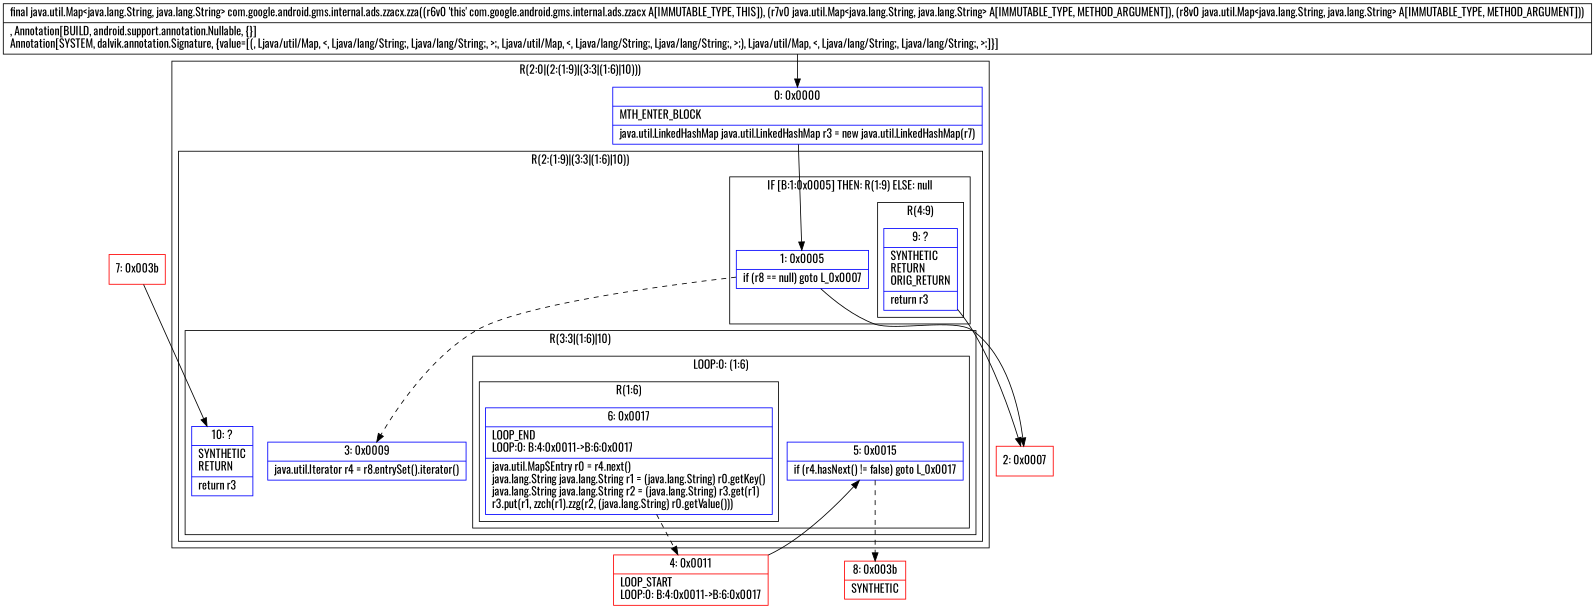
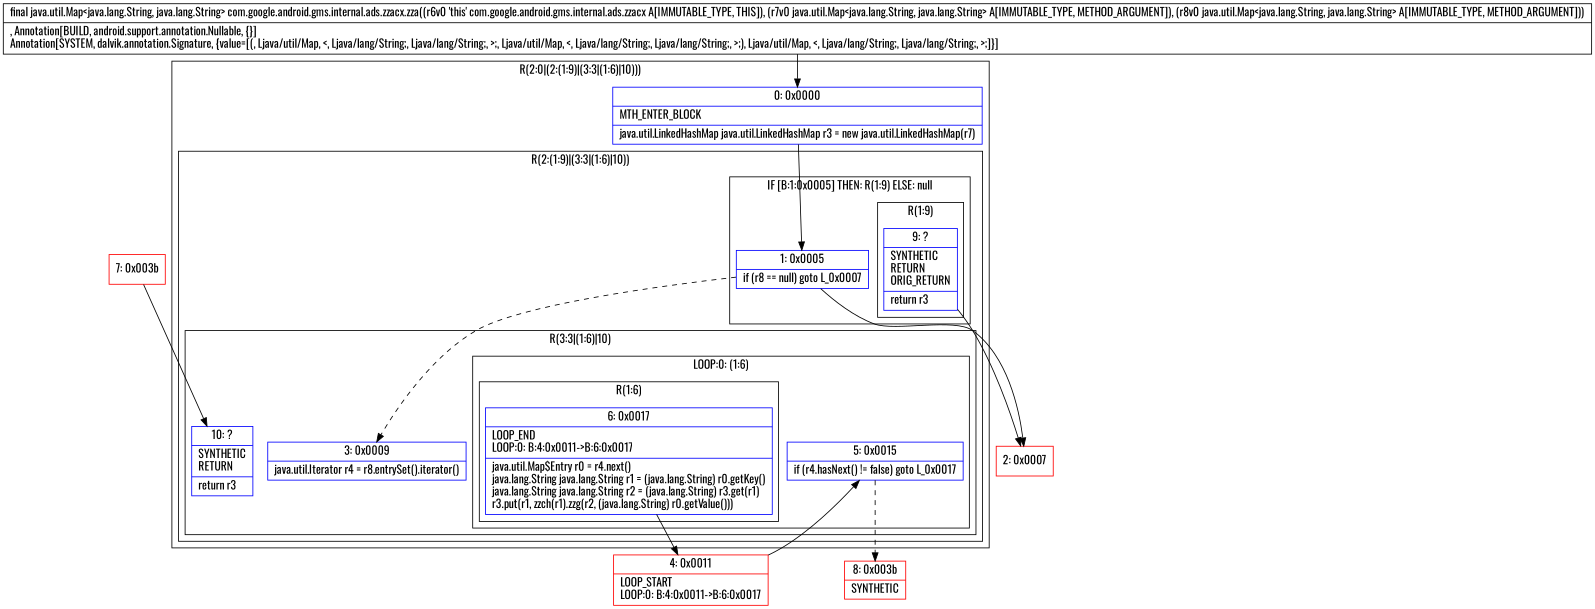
cluster "R(4:9)": label "R(4:9)" -> "R(1:9)"
edge "6: 0x0017" -> "4: 0x0011": style dashed -> solid
